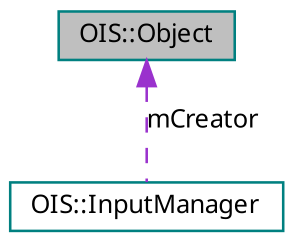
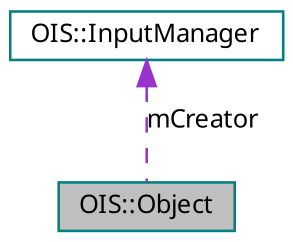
edge "OIS::InputManager" -> "OIS::Object": reversed
